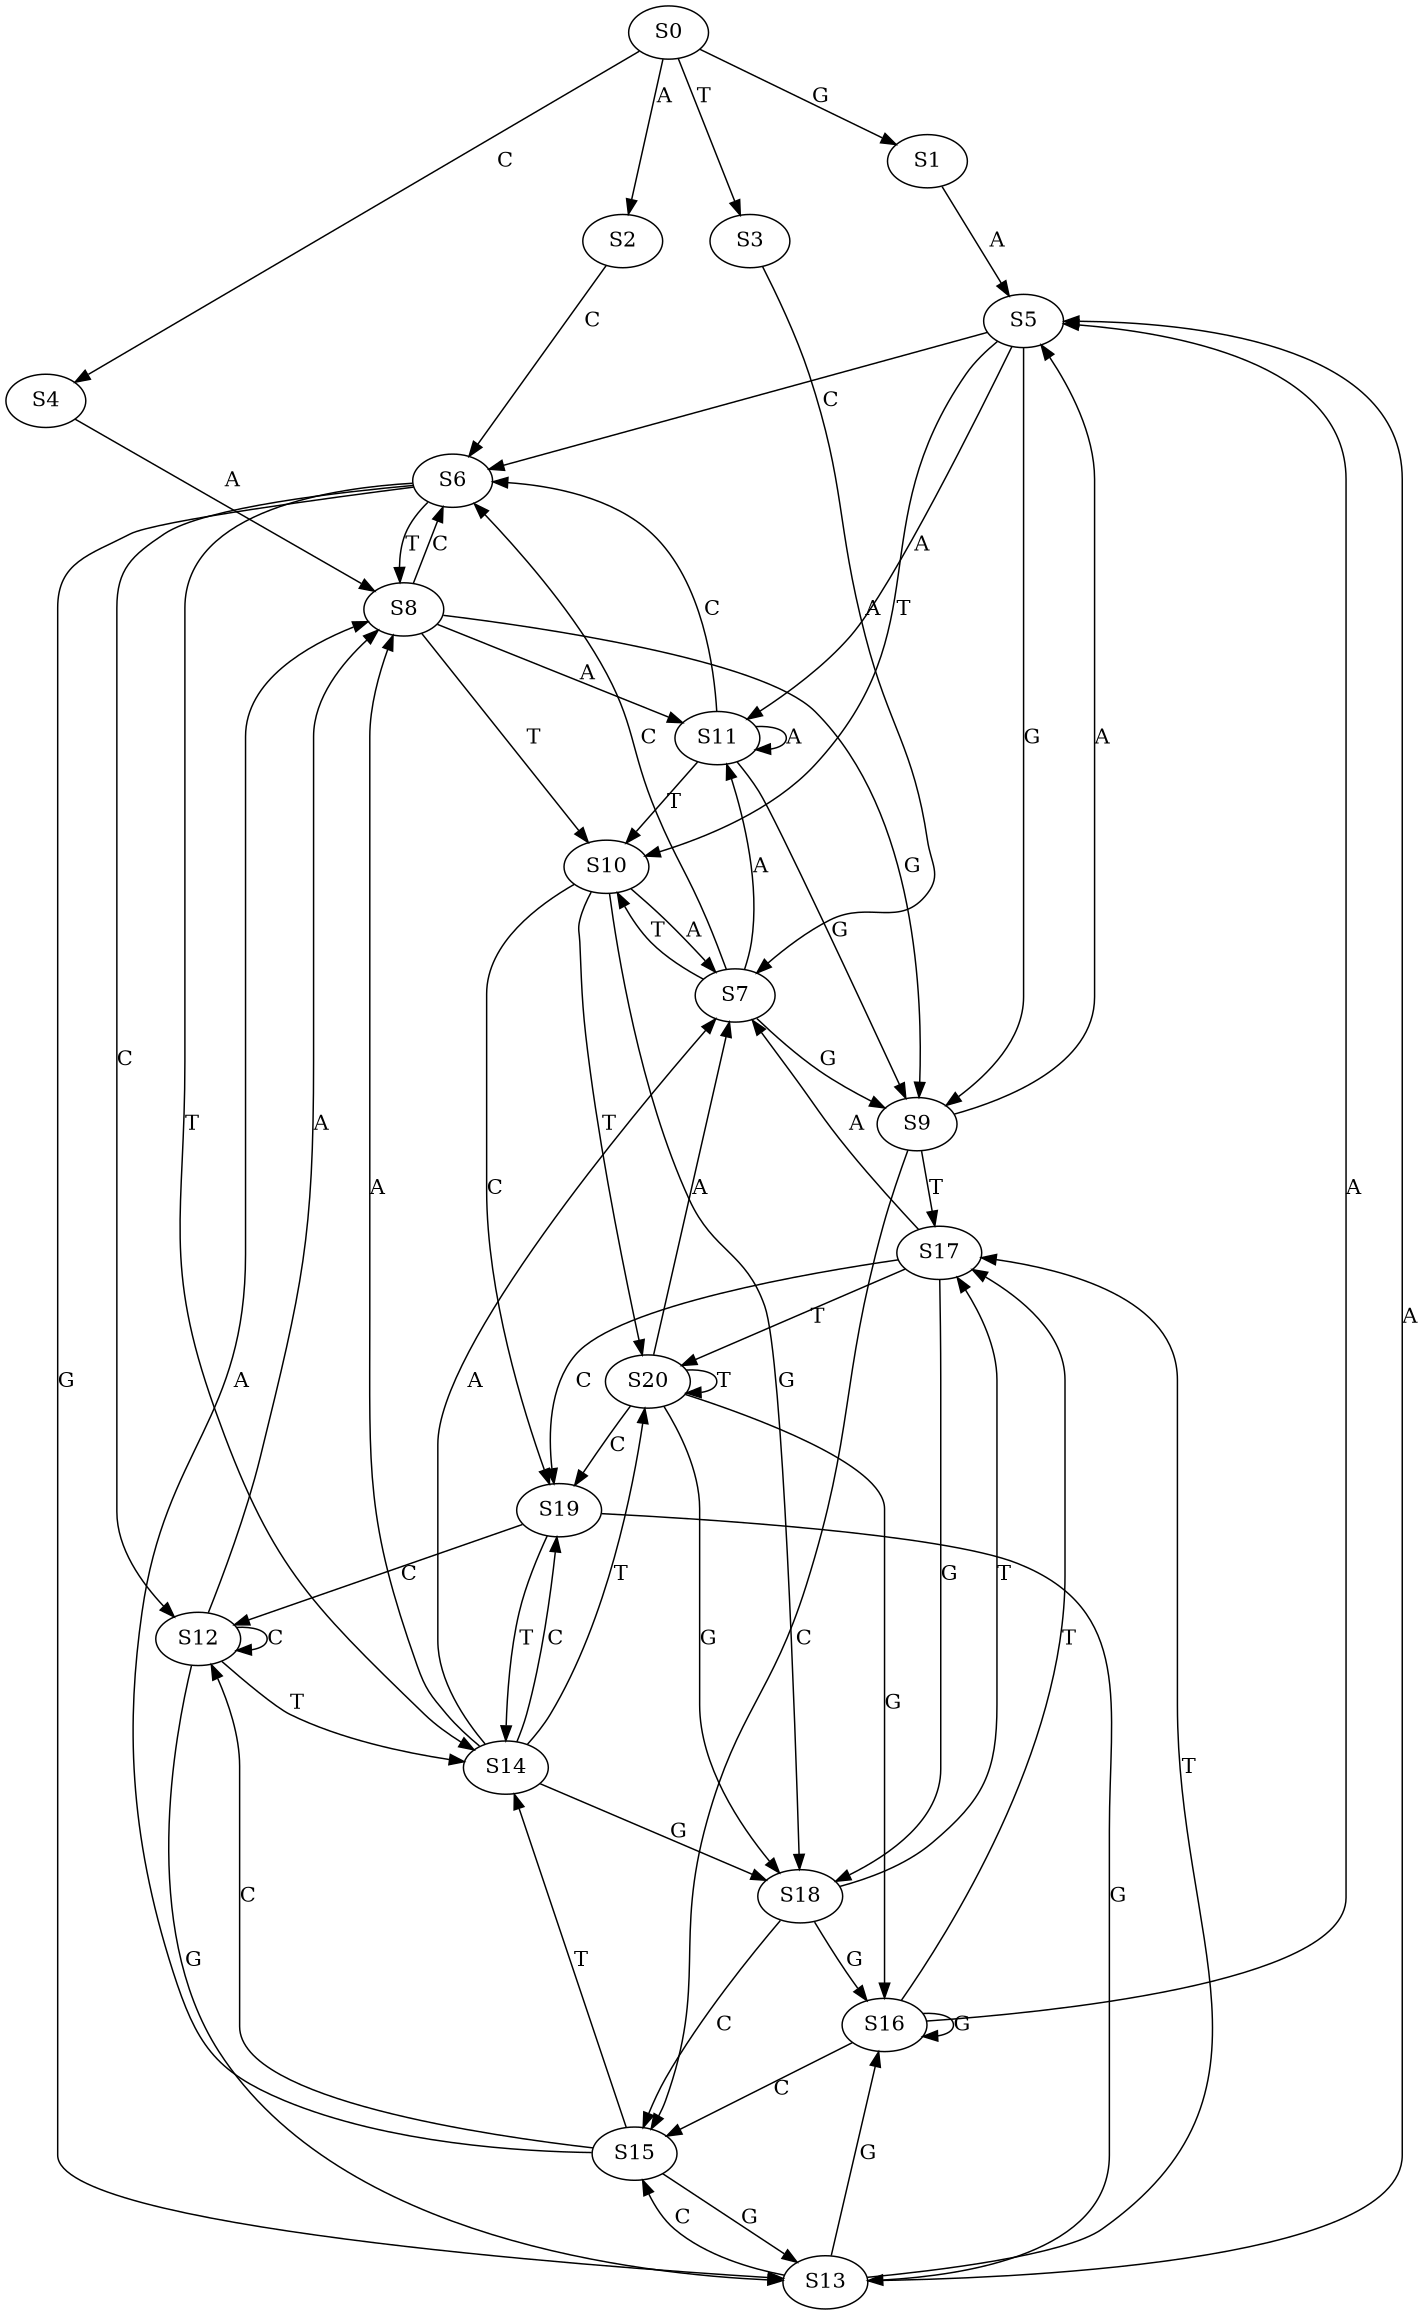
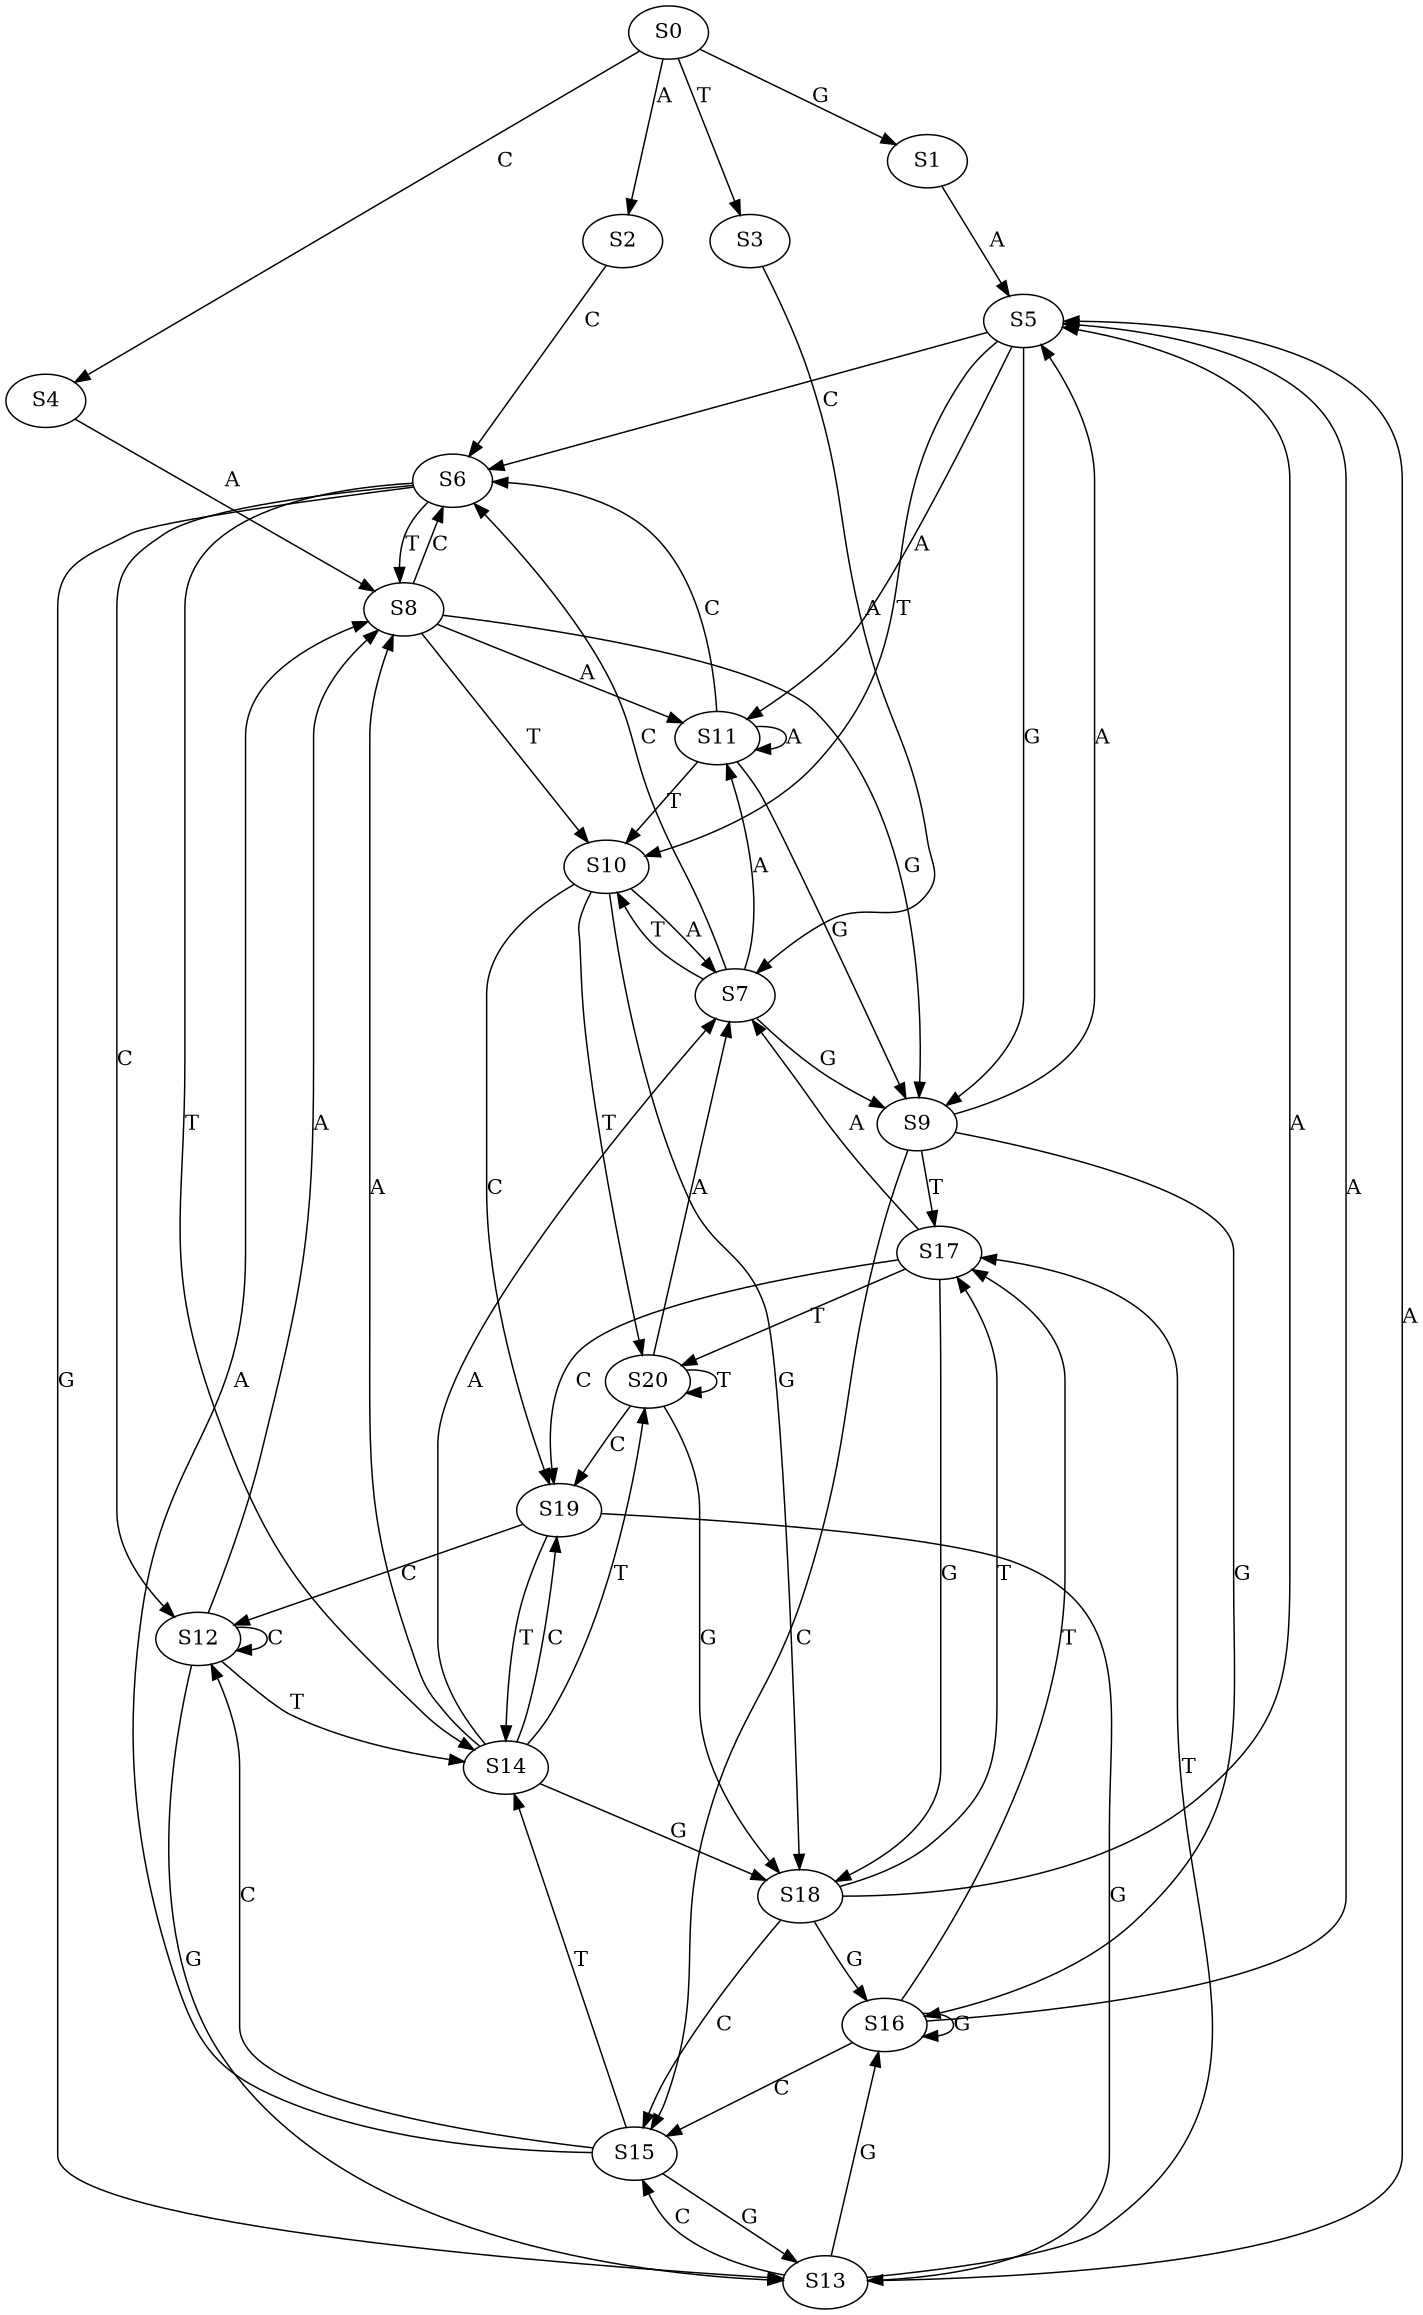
edge "S18" -> "S5": added, label "A"
edge "S20" -> "S16": now "S9" -> "S16"
